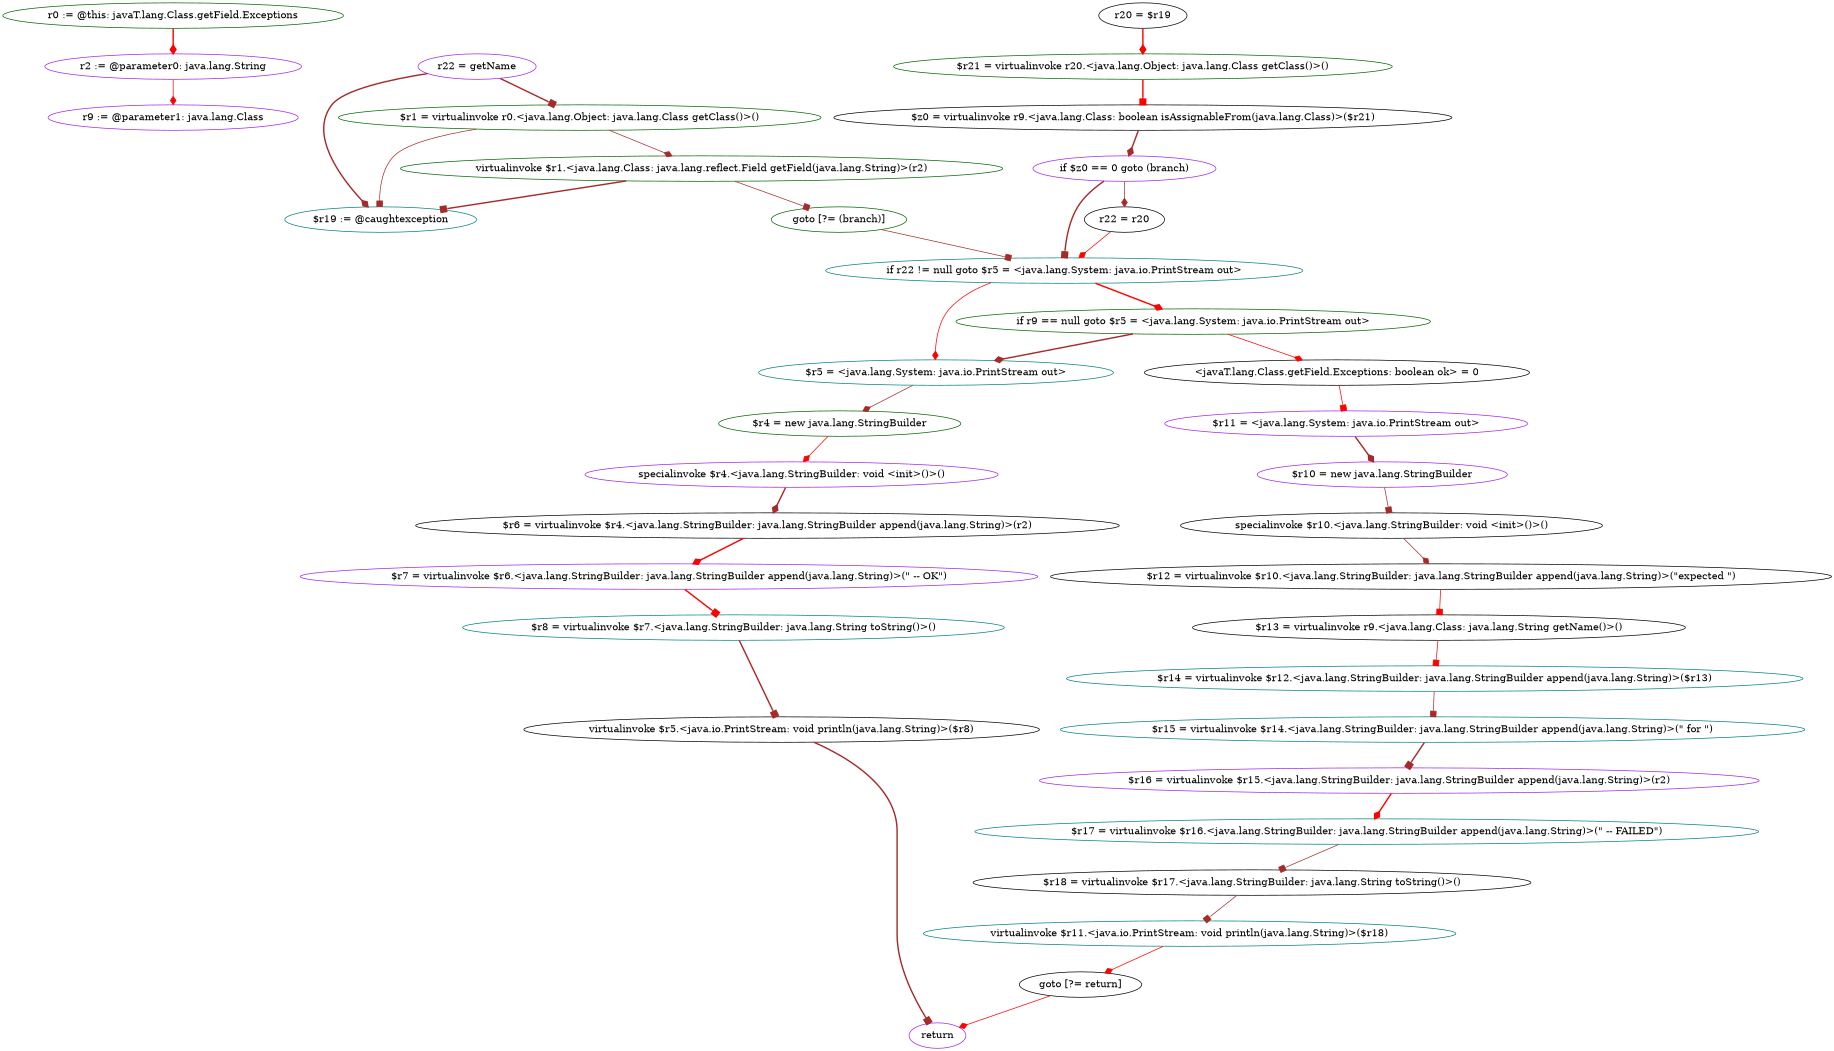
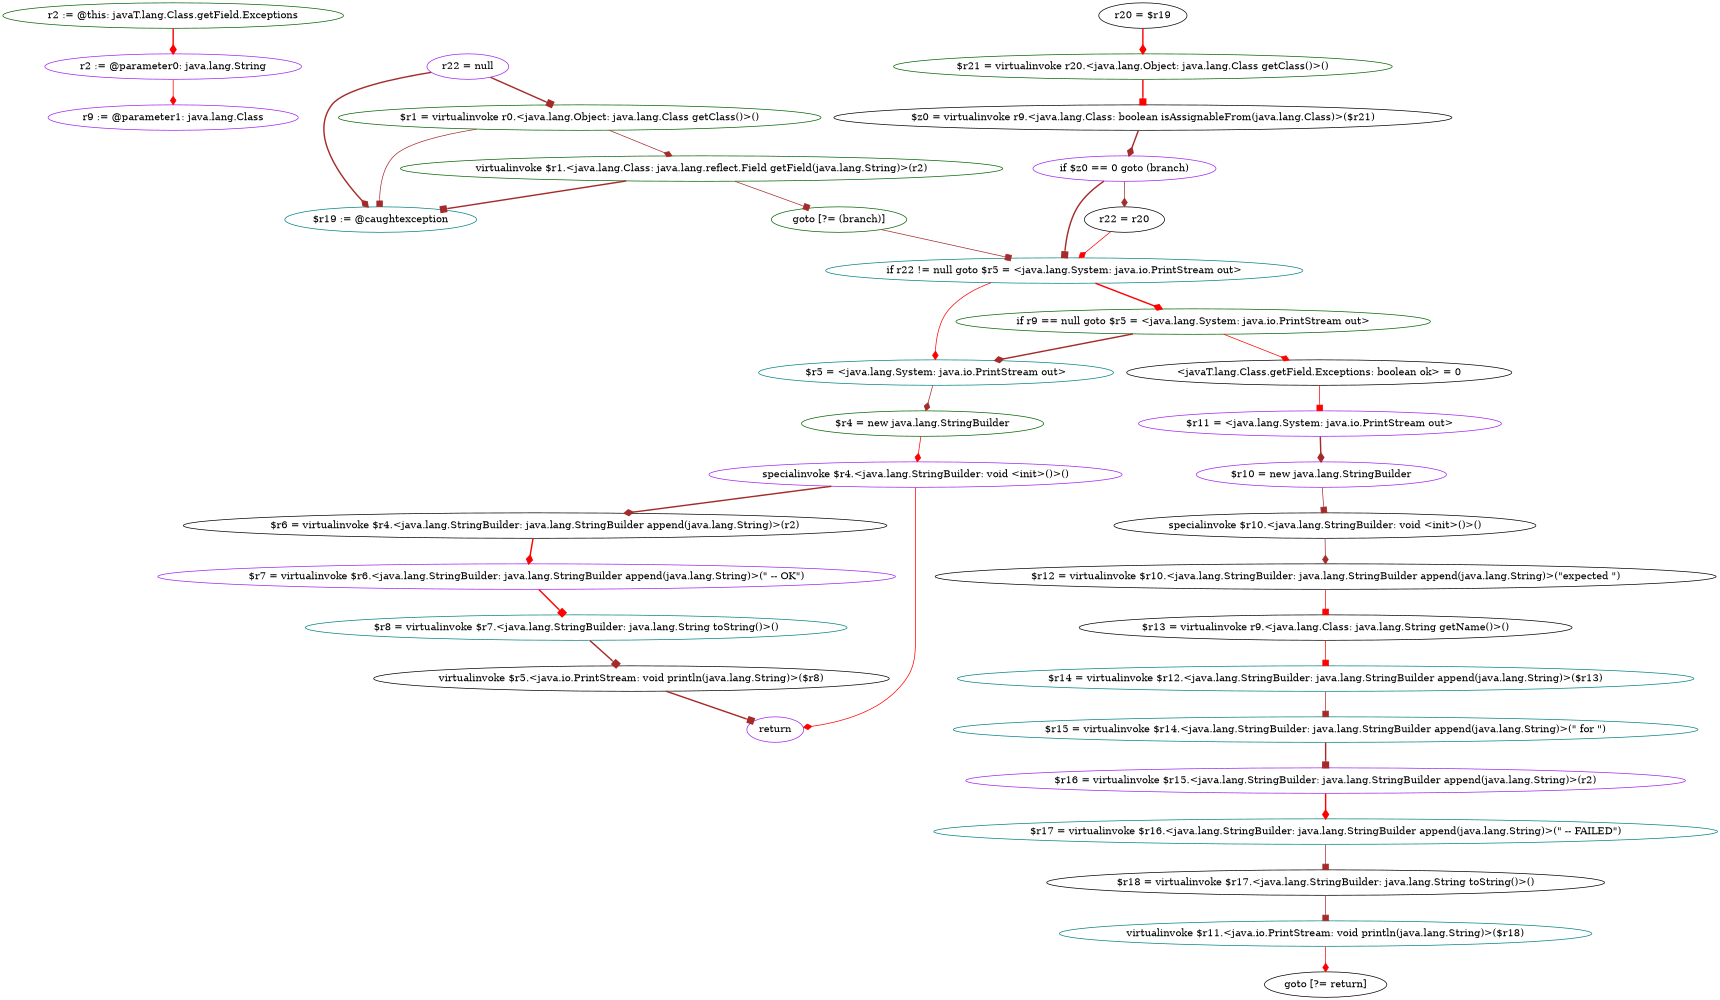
node "r0 := @this: javaT.lang.Class.getField.Exceptions": label "r0 := @this: javaT.lang.Class.getField.Exceptions" -> "r2 := @this: javaT.lang.Class.getField.Exceptions"
node "r22 = getName": label "r22 = getName" -> "r22 = null"
edge "goto [?= return]" -> "return": now "specialinvoke $r4.<java.lang.StringBuilder: void <init>()>()" -> "return"
